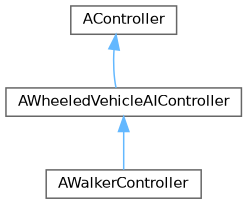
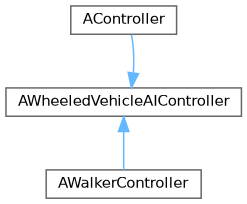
edge "AWheeledVehicleAIController" -> "AController": reversed
